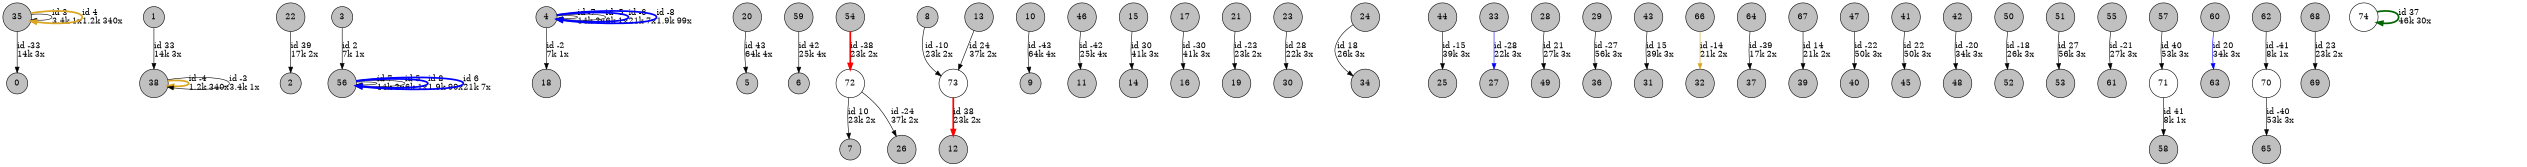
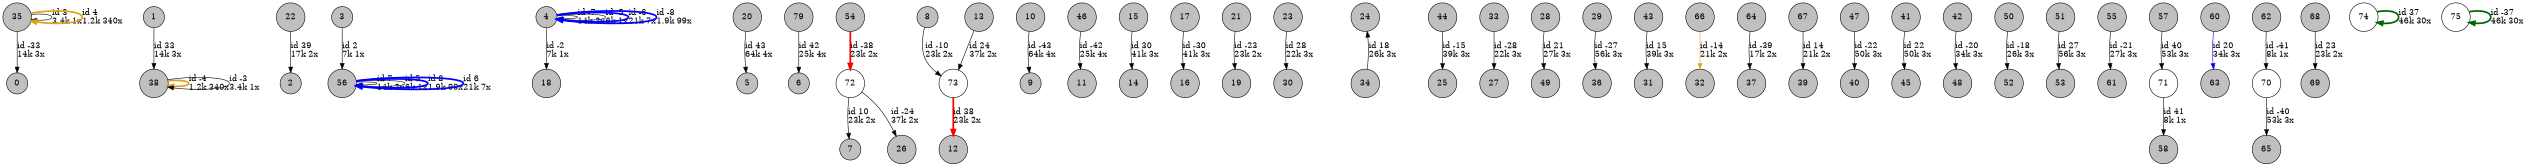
node "59": label "59" -> "79"
node "75": added
edge "24" -> "34": reversed
edge "33" -> "27": color blue -> black
